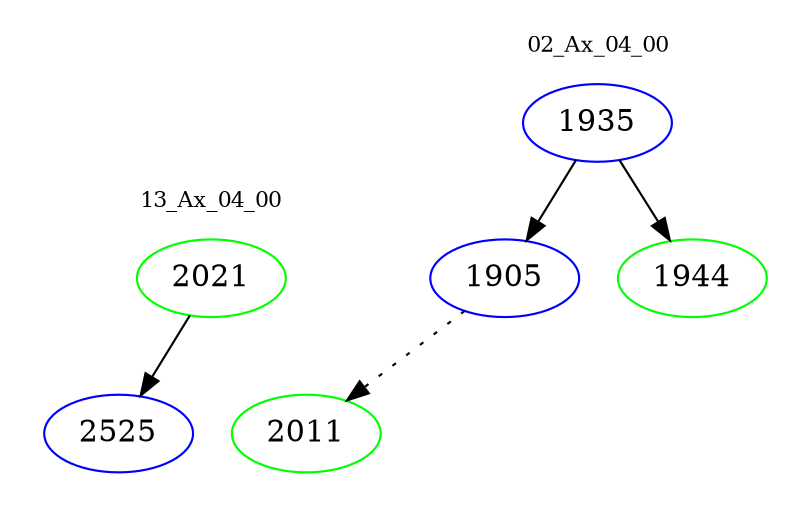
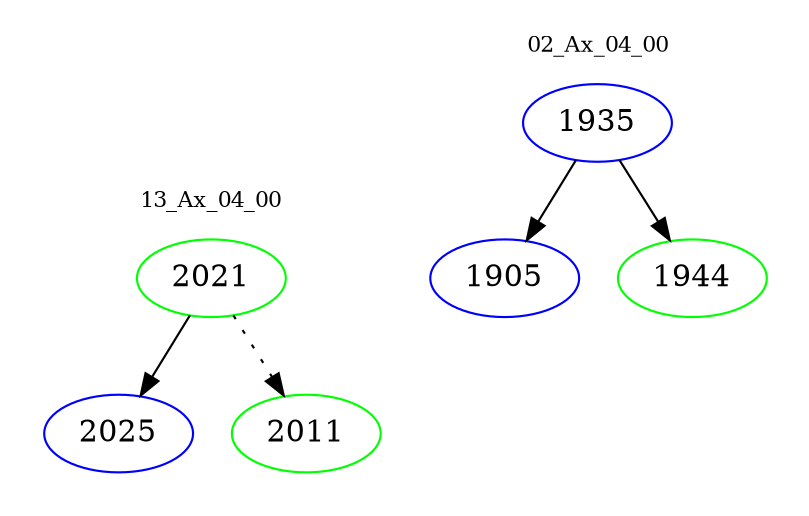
edge "1905" -> "2011": now "2021" -> "2011"
node "2525": label "2525" -> "2025"
